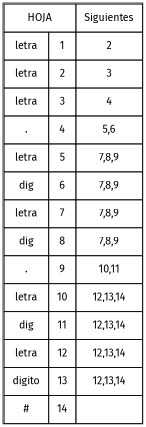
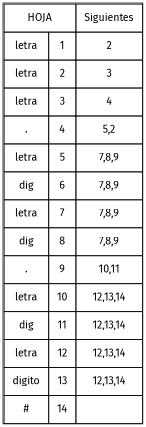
node "HOJA": text "5,6" -> "5,2"
